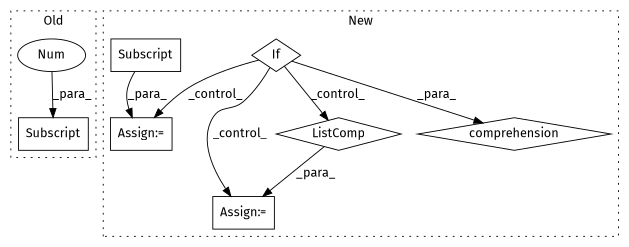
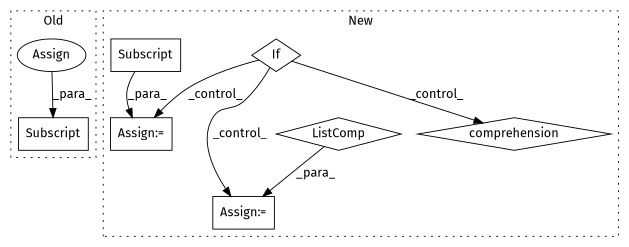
node "Num": label "Num" -> "Assign"
edge "If" -> "ListComp": removed, label "_control_"
edge "If" -> "comprehension": label "_para_" -> "_control_"
